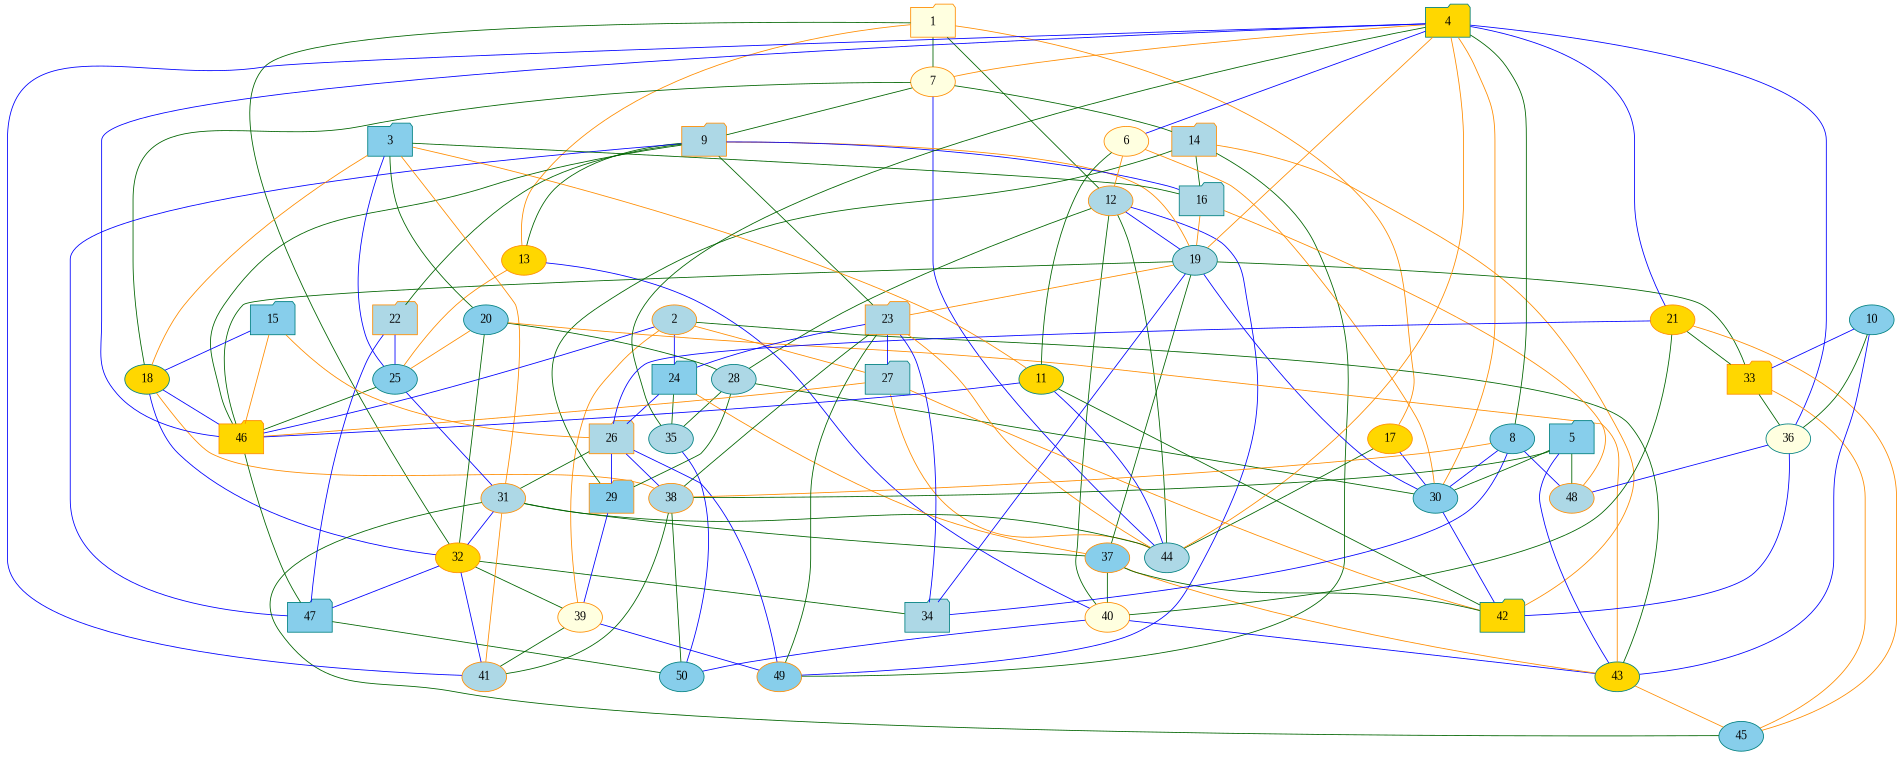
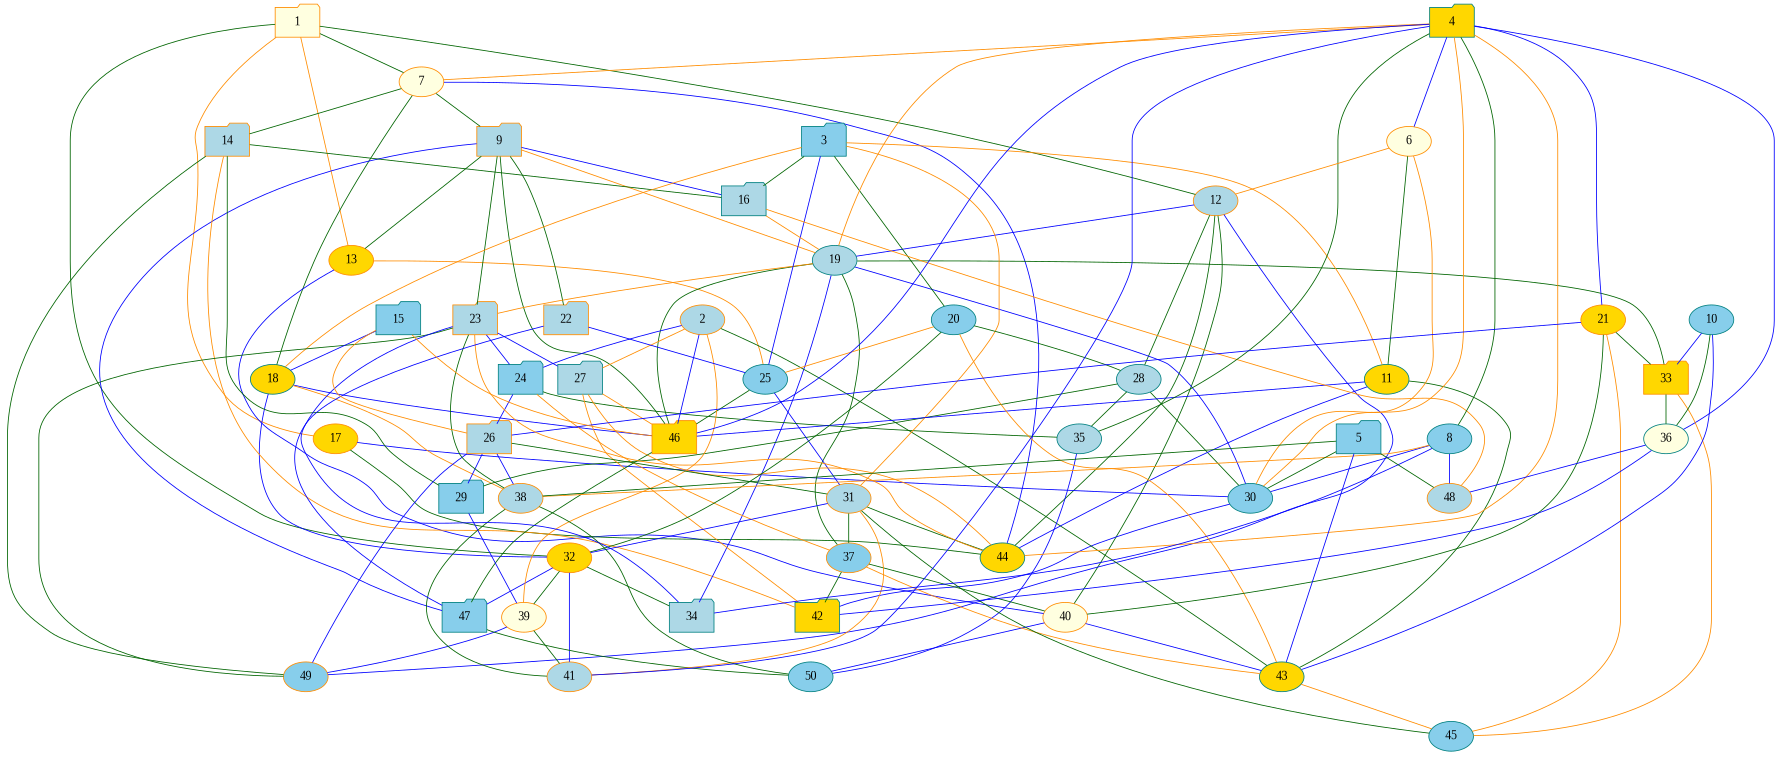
edge "11" -- "42": now "11" -- "43"
node "29": color darkorange -> teal
node "44": fillcolor lightblue -> gold
